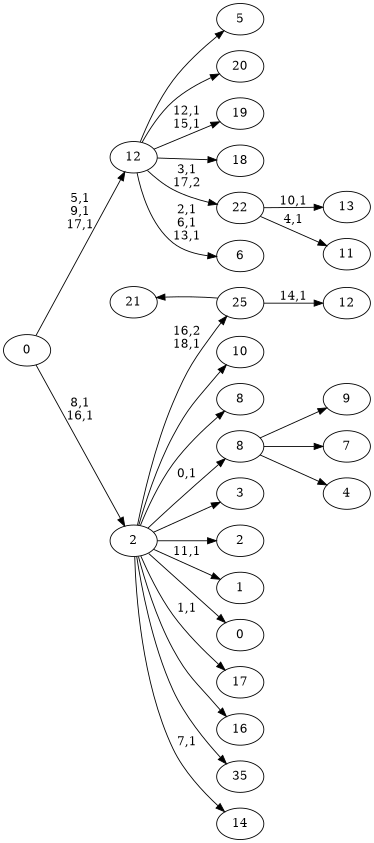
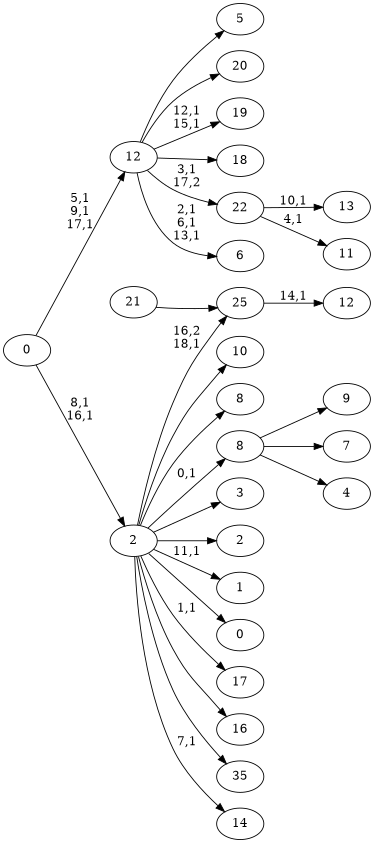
edge "25" -> "21": reversed
